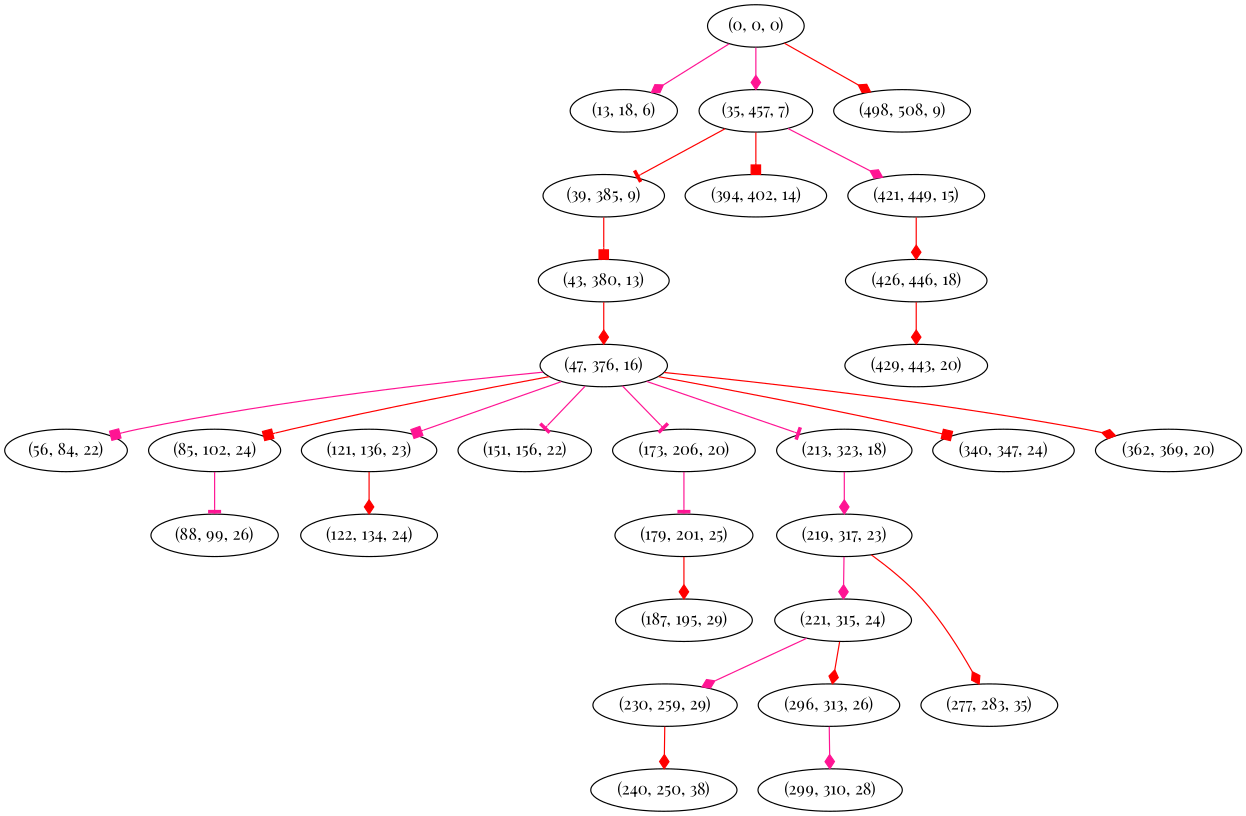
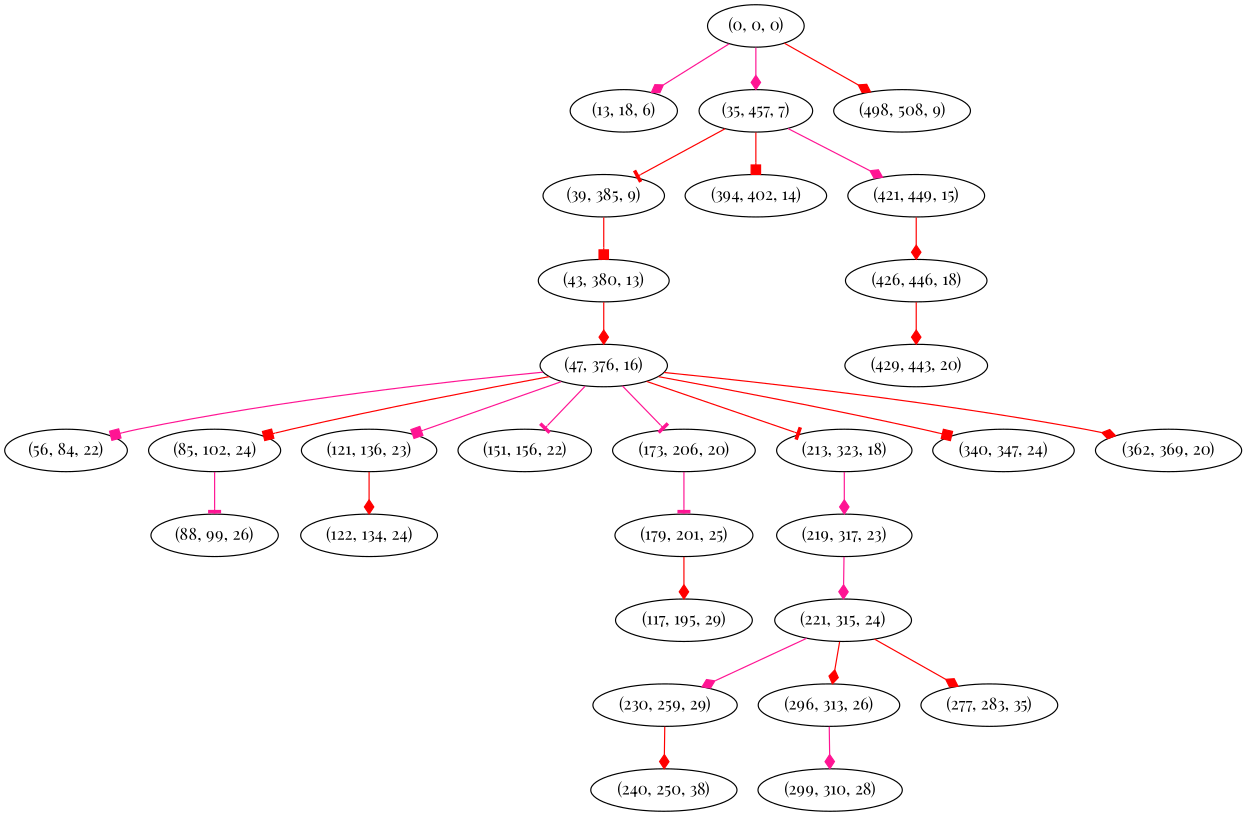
edge "(47, 376, 16)" -> "(213, 323, 18)": color deeppink -> red
edge "(219, 317, 23)" -> "(277, 283, 35)": now "(221, 315, 24)" -> "(277, 283, 35)"
node "(187, 195, 29)": label "(187, 195, 29)" -> "(117, 195, 29)"
